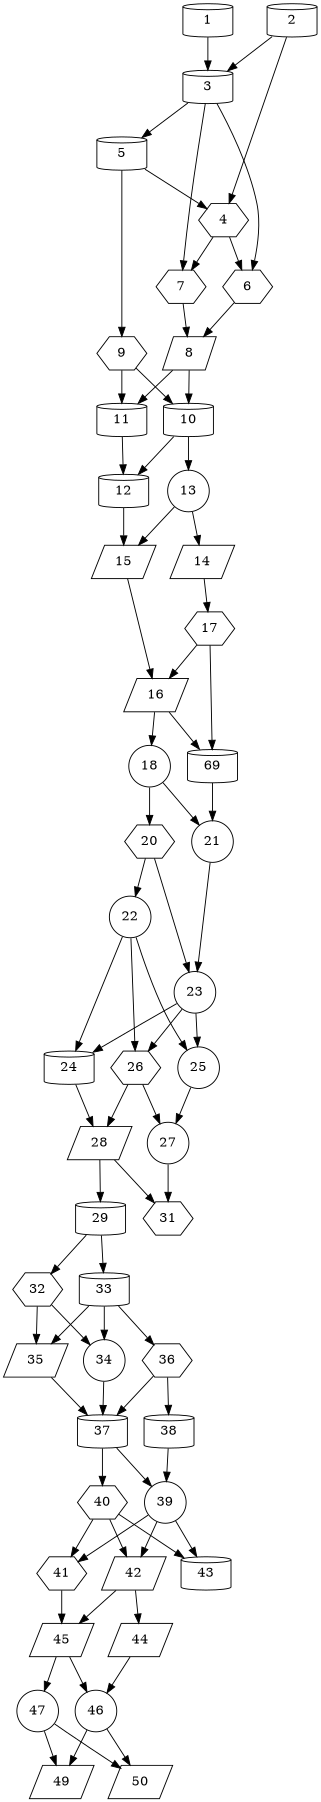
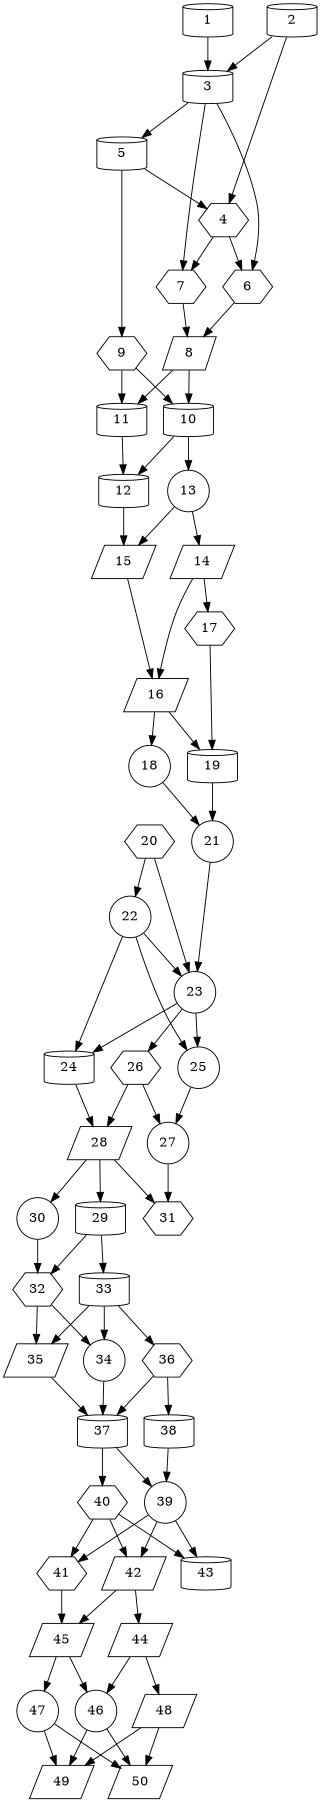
edge "17" -> "16": now "14" -> "16"
node "69": label "69" -> "19"
edge "18" -> "20": removed
edge "22" -> "26": now "22" -> "23"
node "30": added
node "48": added
